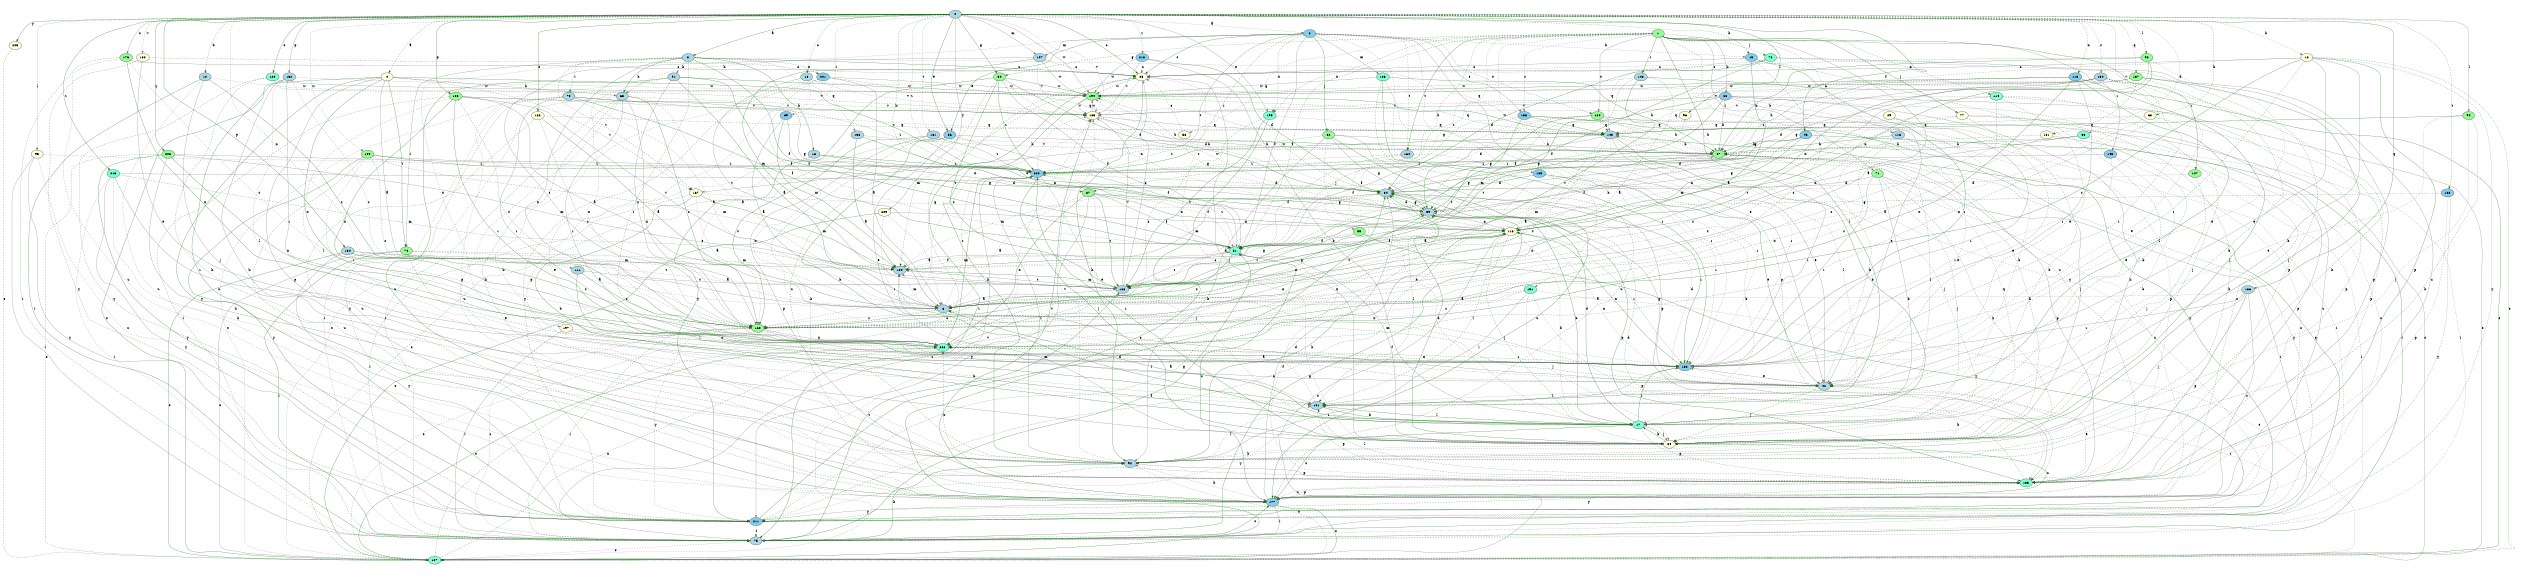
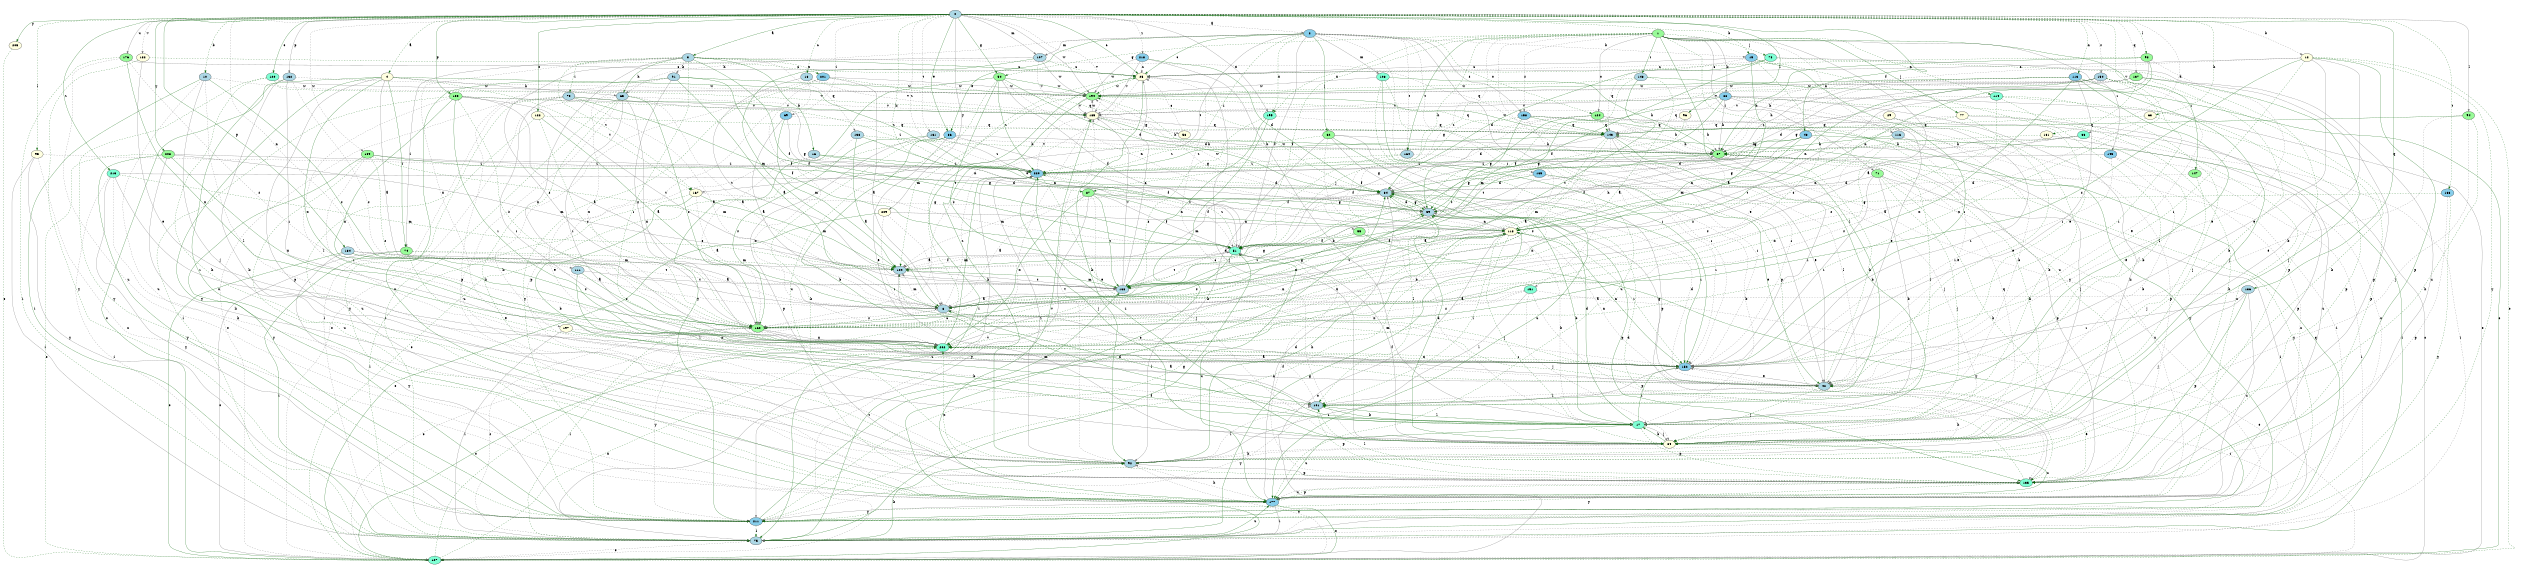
edge "1" -> "58": now "185" -> "58"
edge "132" -> "101": now "10" -> "101"
